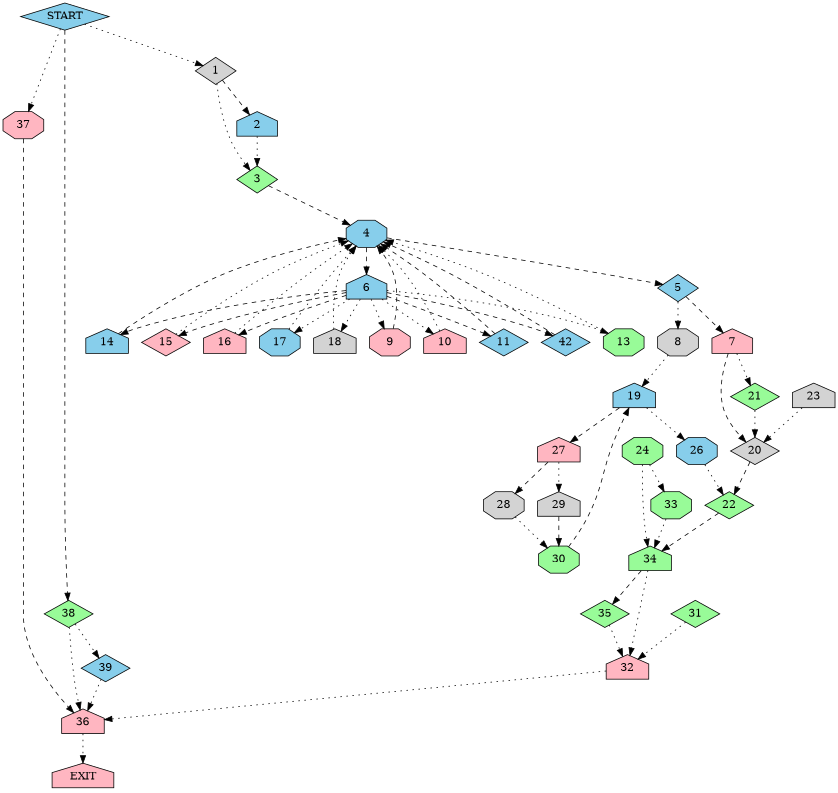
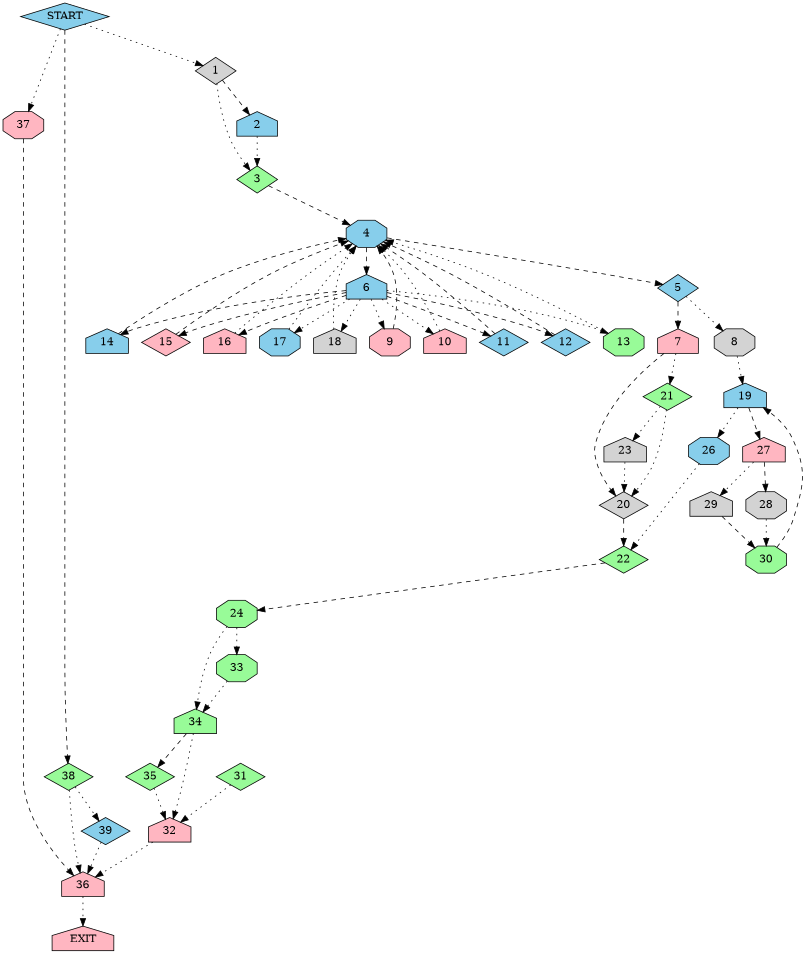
edge "15" -> "4": style dotted -> dashed
node "42": label "42" -> "12"
edge "21" -> "23": added
edge "22" -> "34": now "22" -> "24"
